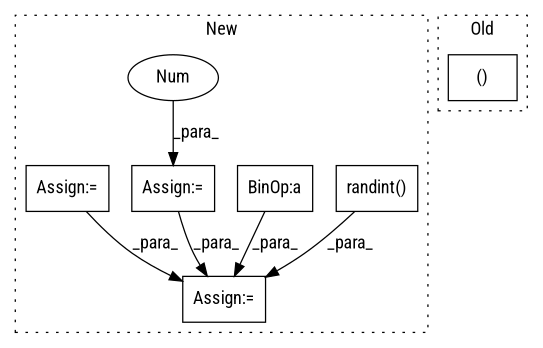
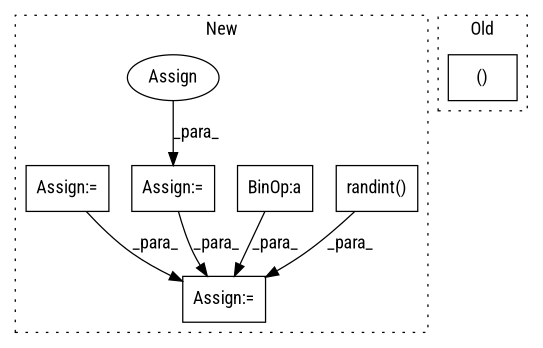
node "Num": label "Num" -> "Assign"
